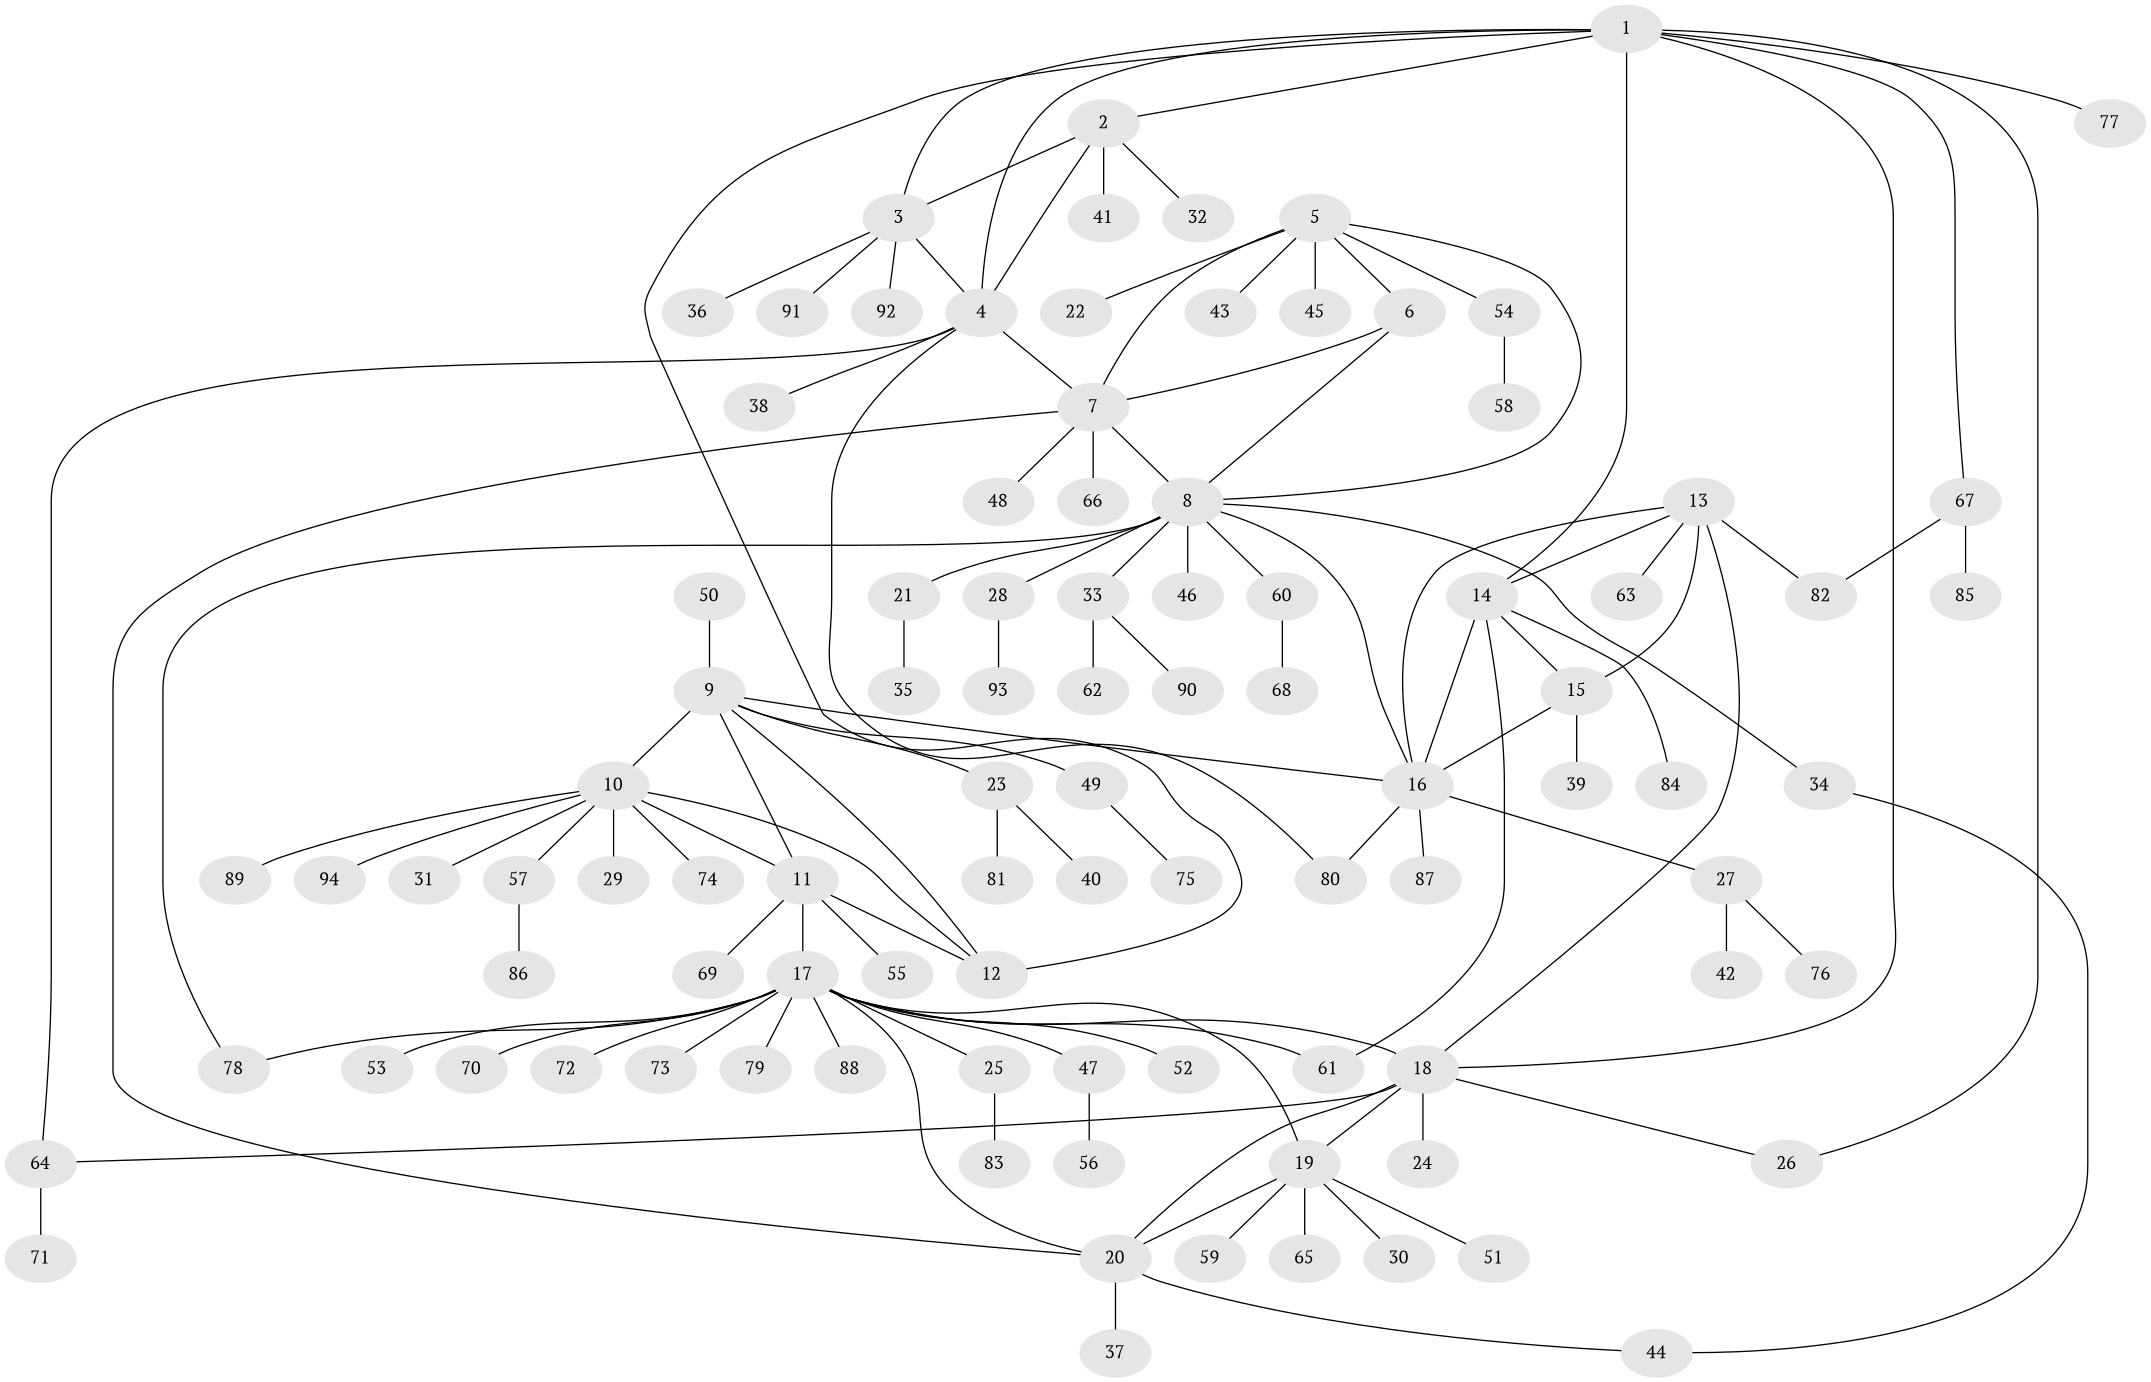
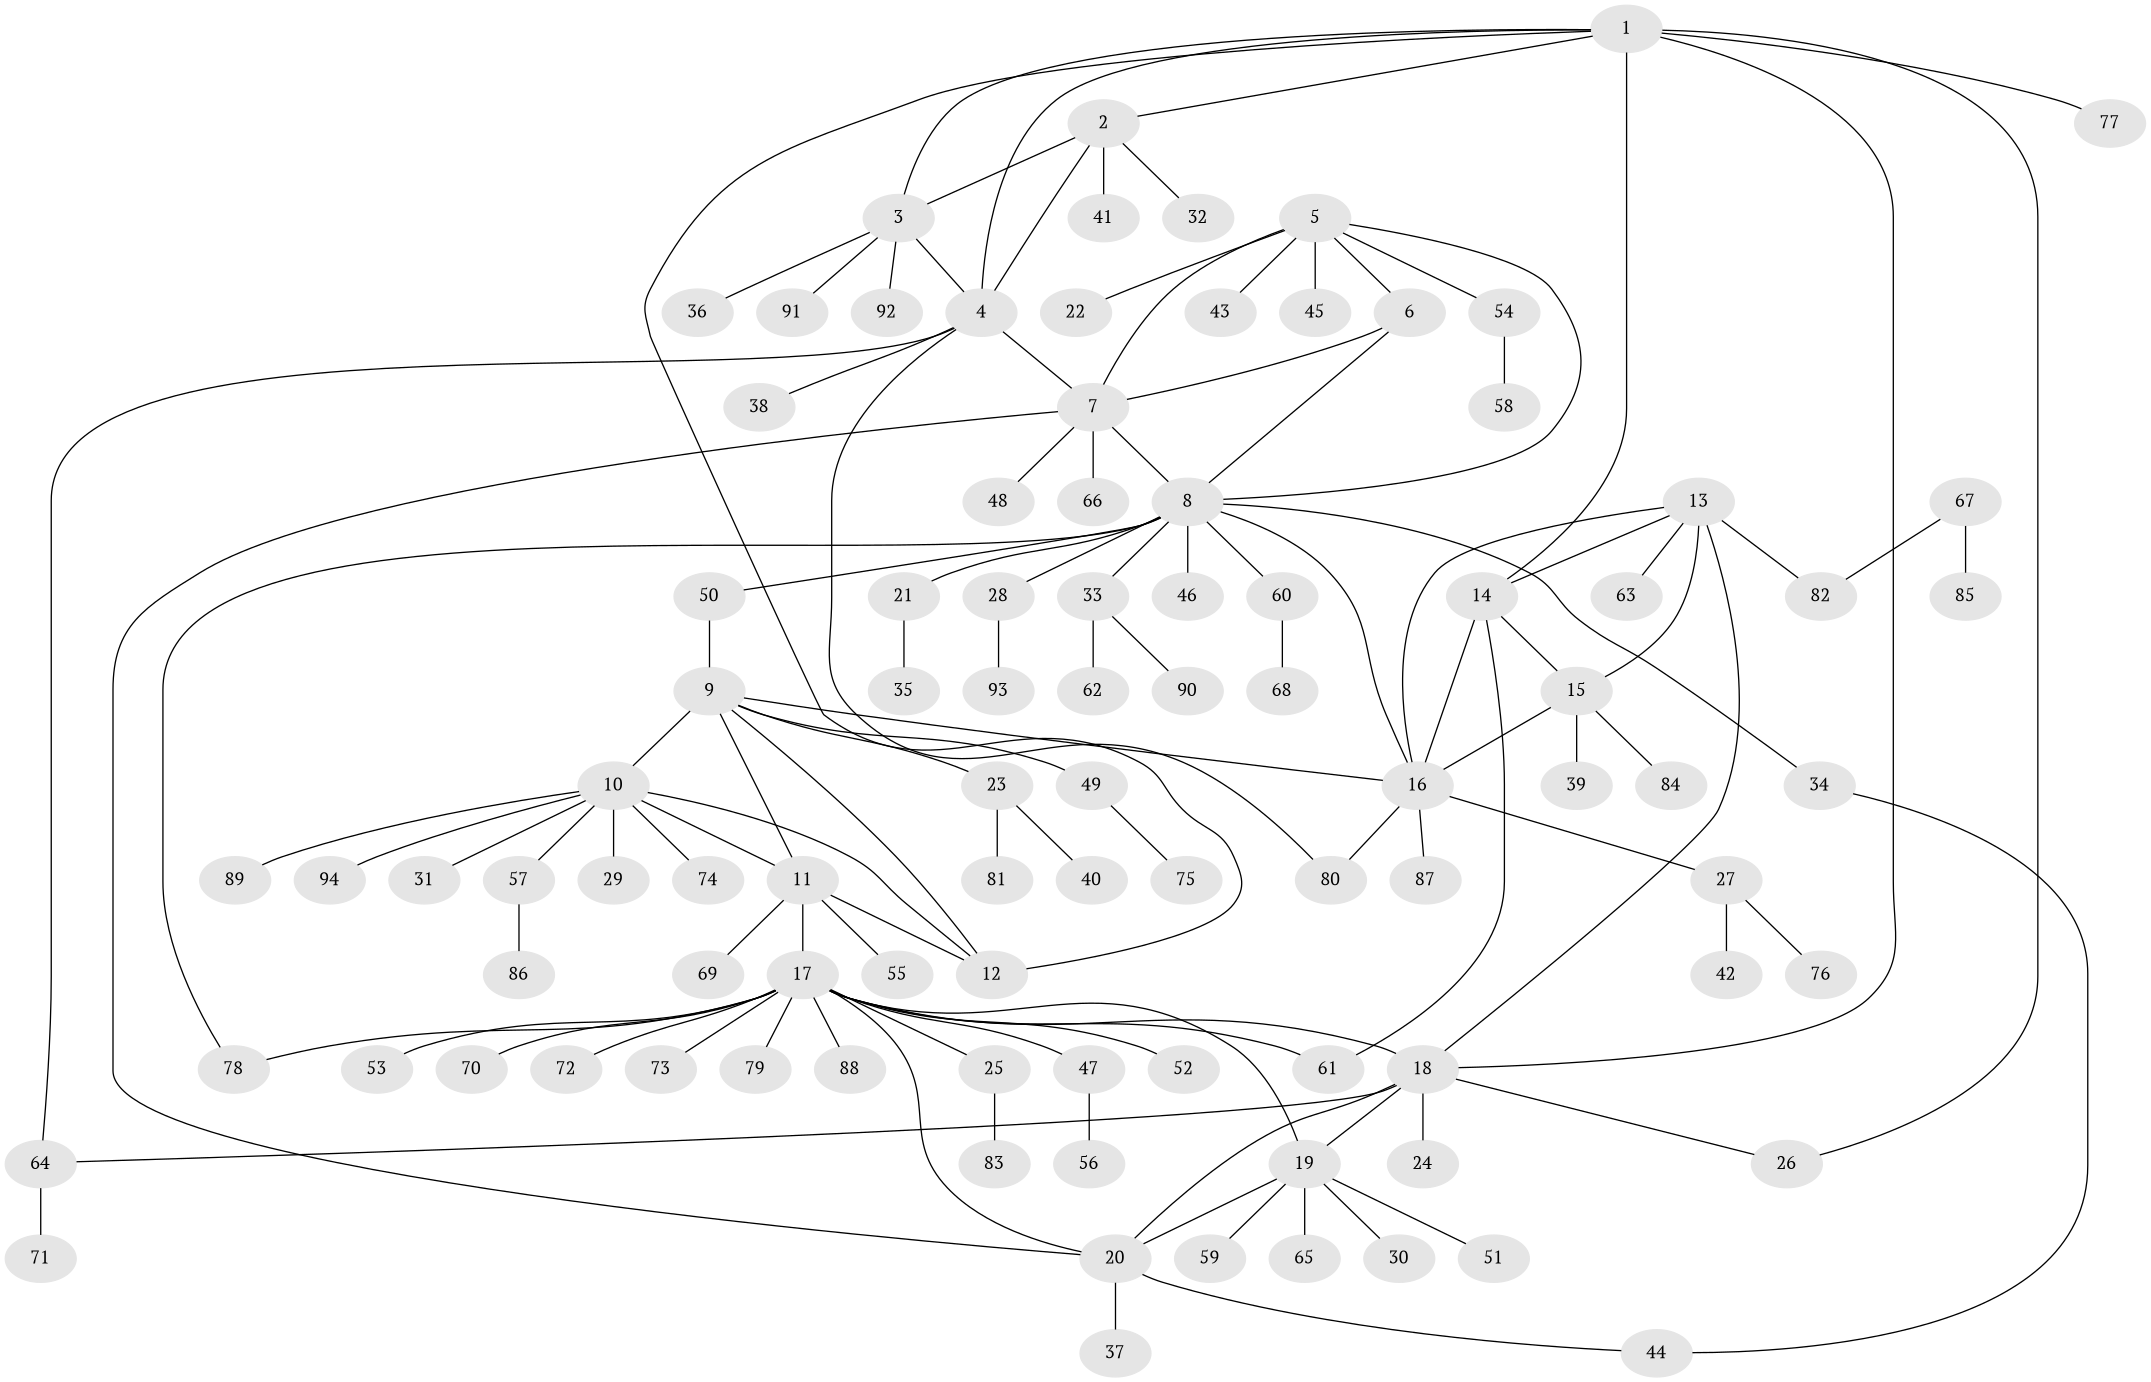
edge "1" -- "67": removed
edge "8" -- "50": added
edge "14" -- "84": now "15" -- "84"
